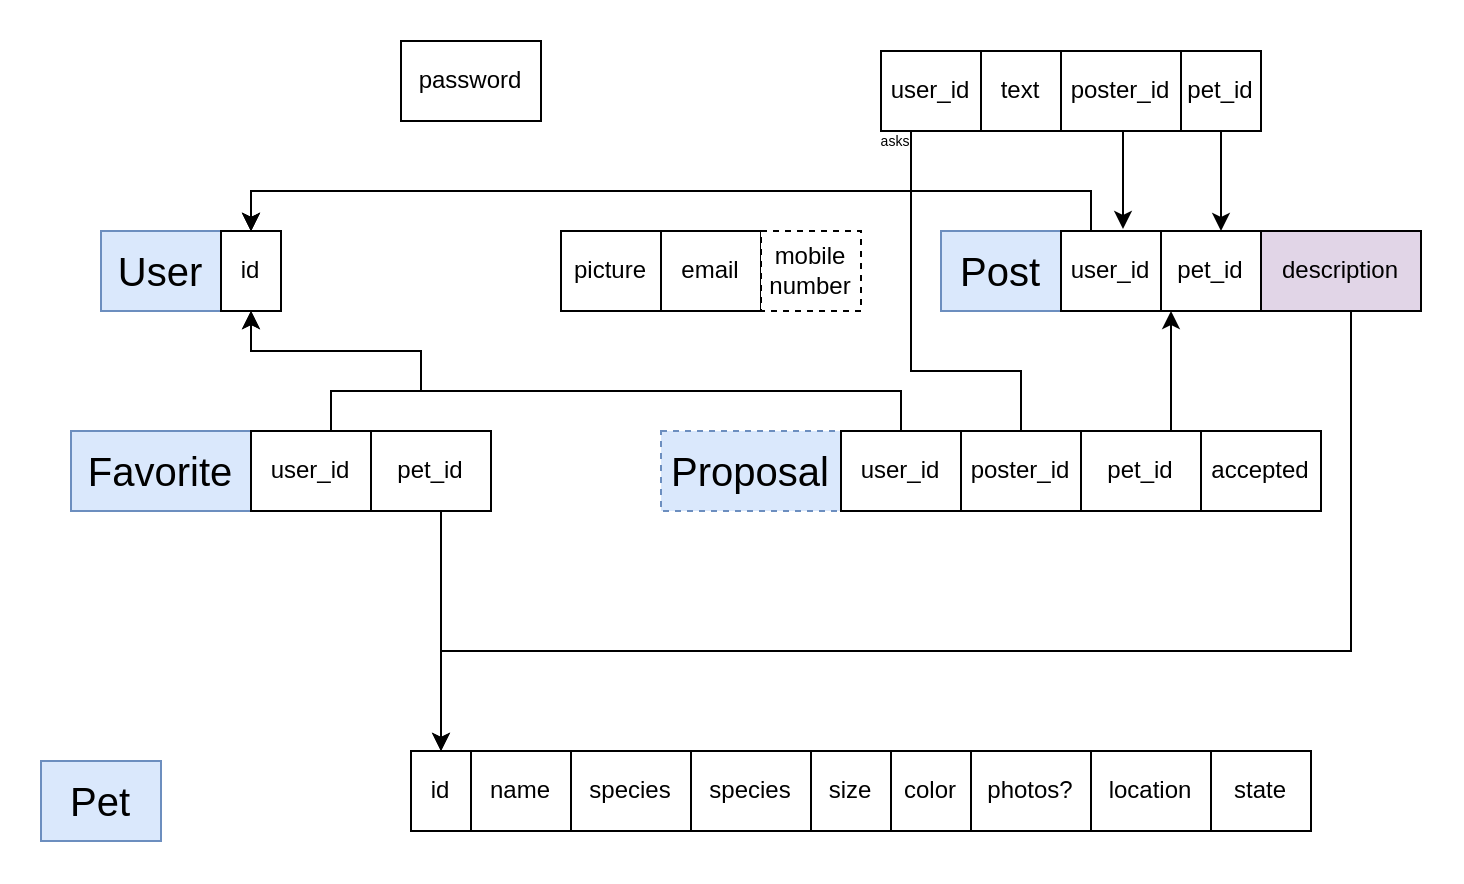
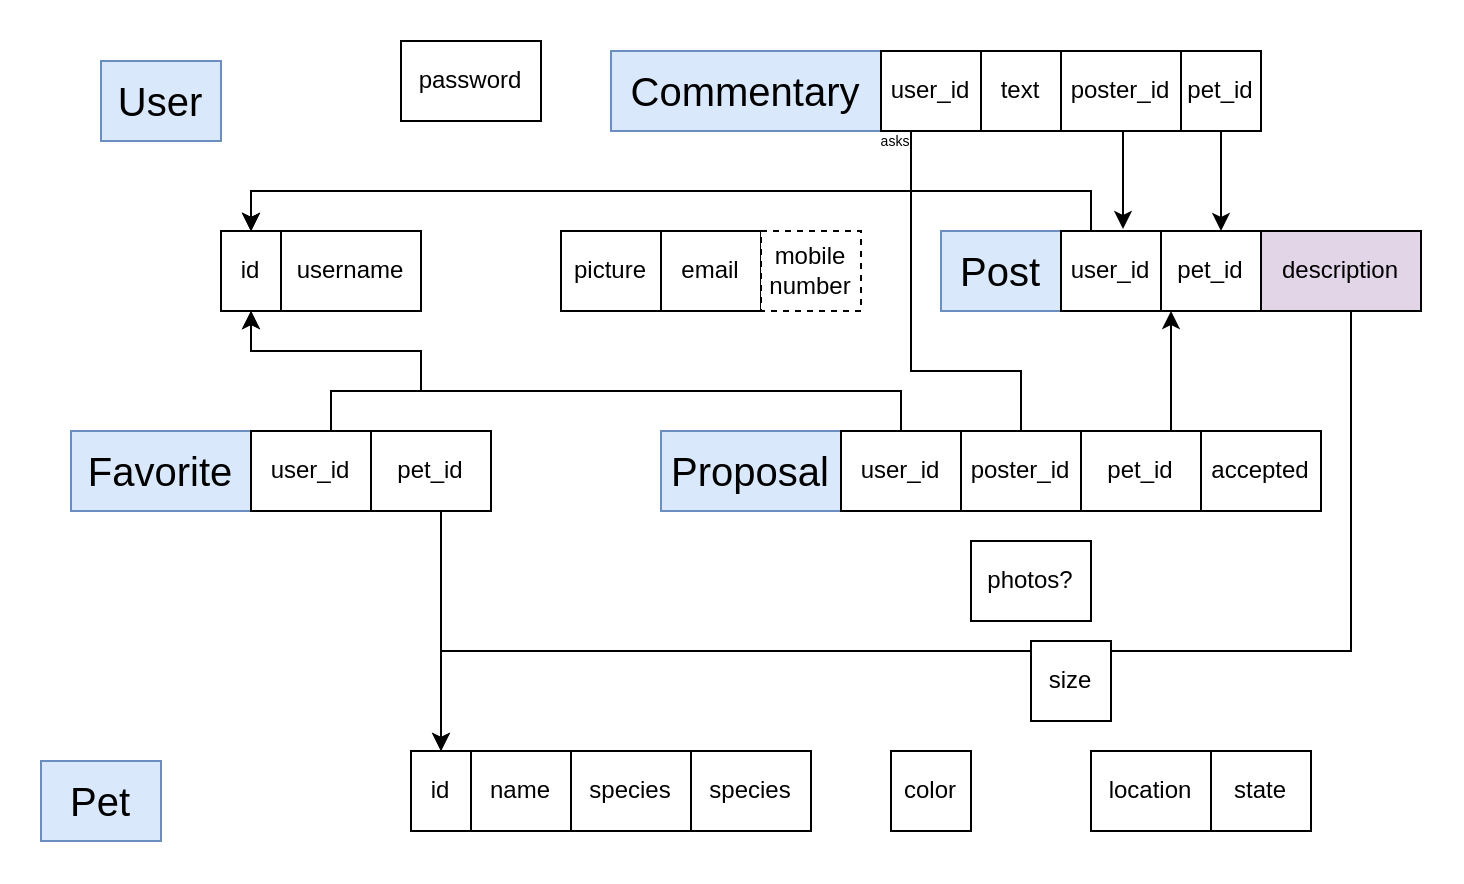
node "Commentary": added
node "User": moved (161, 271) -> (161, 101)
node "username": added
node "Proposal": style dashed -> solid
node "size": moved (851, 791) -> (1071, 681)
node "photos?": moved (1031, 791) -> (1031, 581)
